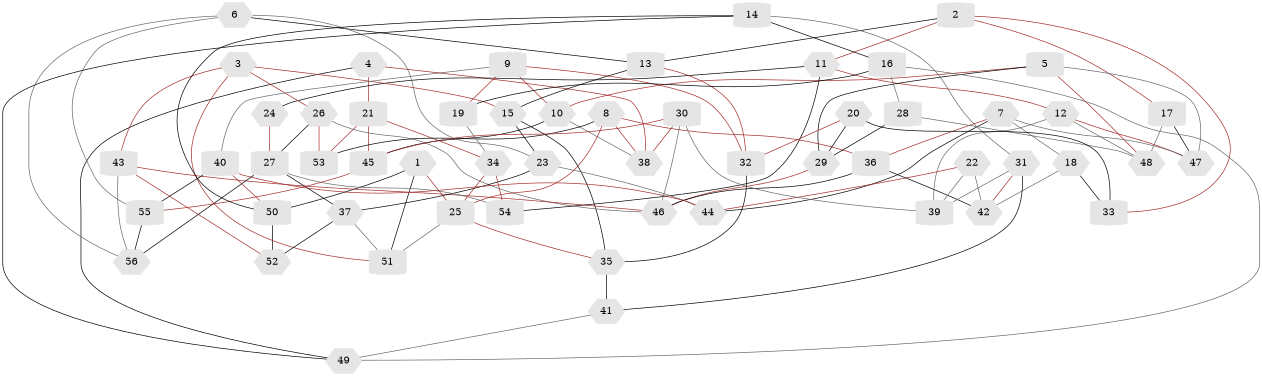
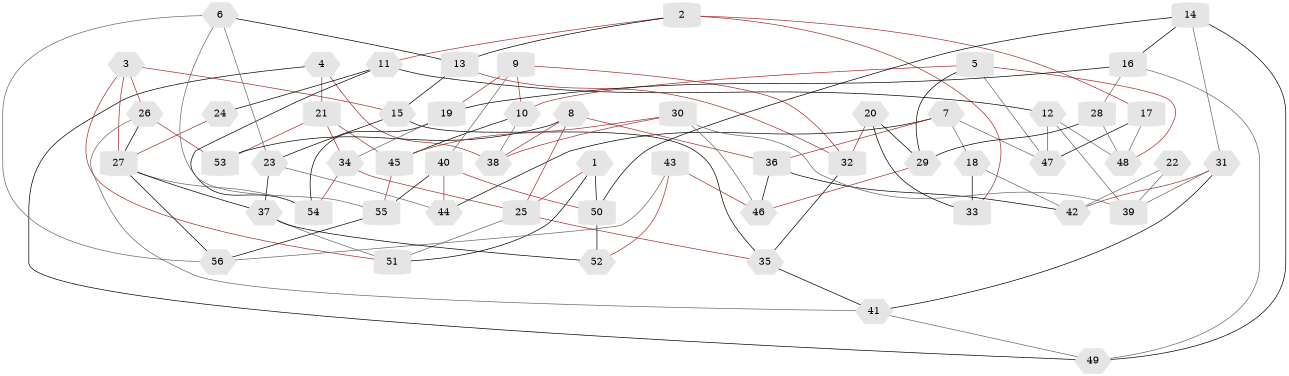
edge "11" -- "12": color brown -> black
edge "3" -- "43": now "3" -- "27"
edge "19" -- "54": added
edge "26" -- "46": now "26" -- "41"
edge "22" -- "44": removed
